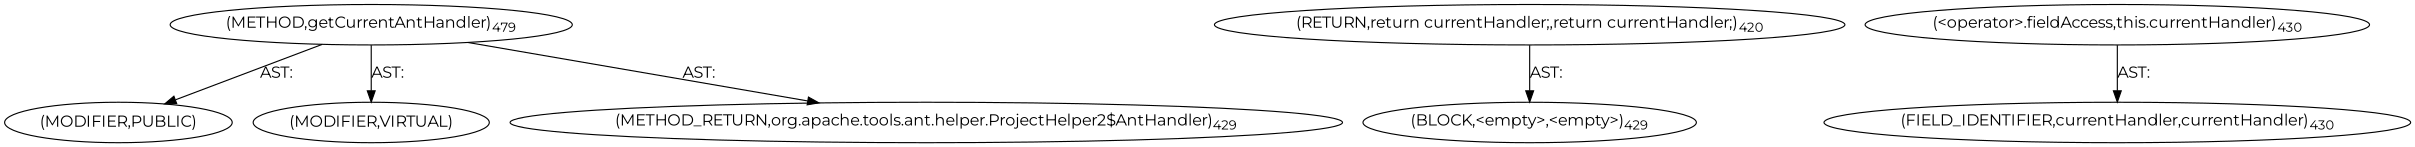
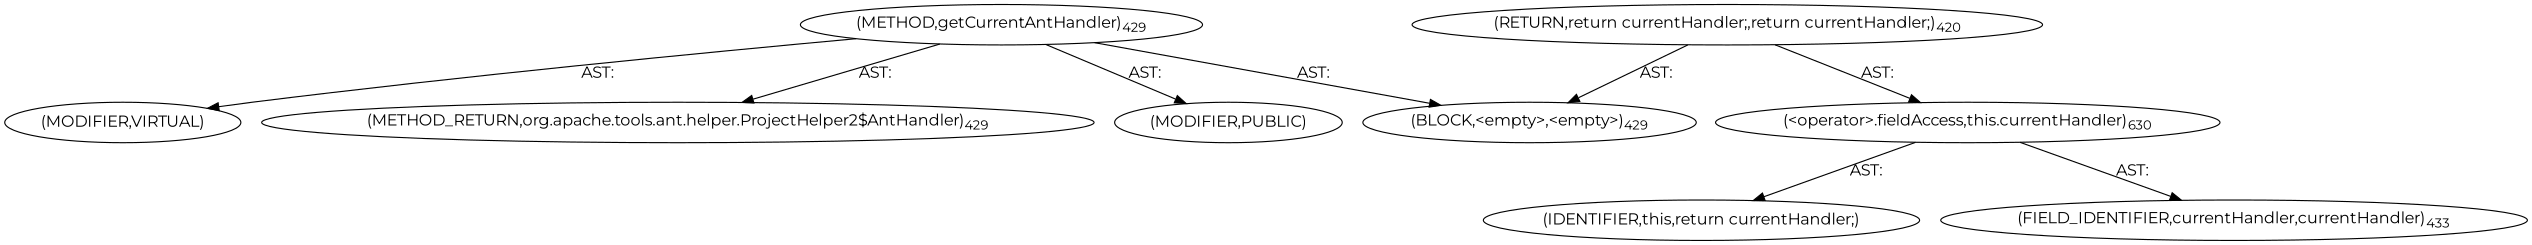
node "(METHOD,getCurrentAntHandler)": text "479" -> "429"
node "(<operator>.fieldAccess,this.currentHandler)": text "430" -> "630"
edge "(RETURN,return currentHandler;,return currentHandler;)" -> "(<operator>.fieldAccess,this.currentHandler)": added, label "AST:"
edge "(METHOD,getCurrentAntHandler)" -> "(BLOCK,<empty>,<empty>)": added, label "AST:"
node "(FIELD_IDENTIFIER,currentHandler,currentHandler)": text "430" -> "433"
node "(IDENTIFIER,this,return currentHandler;)": added
